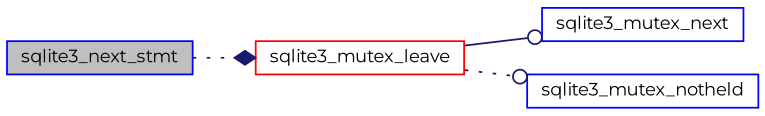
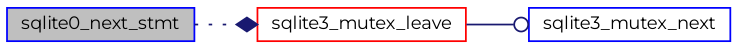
node "sqlite3_next_stmt": label "sqlite3_next_stmt" -> "sqlite0_next_stmt"
node "sqlite3_mutex_notheld": removed
